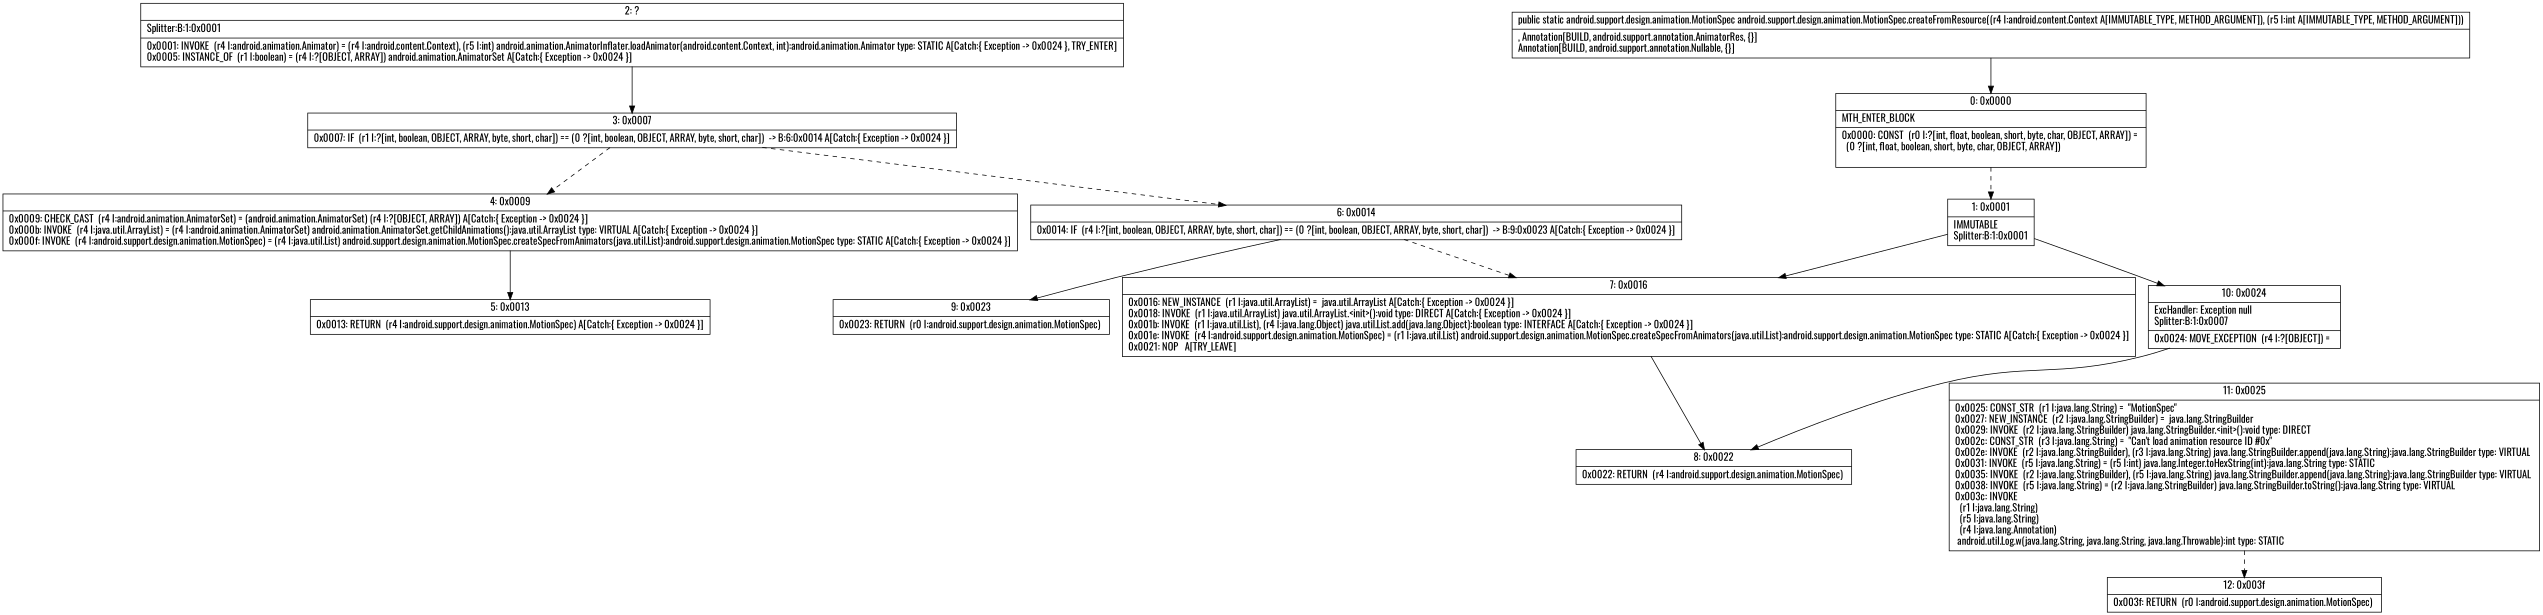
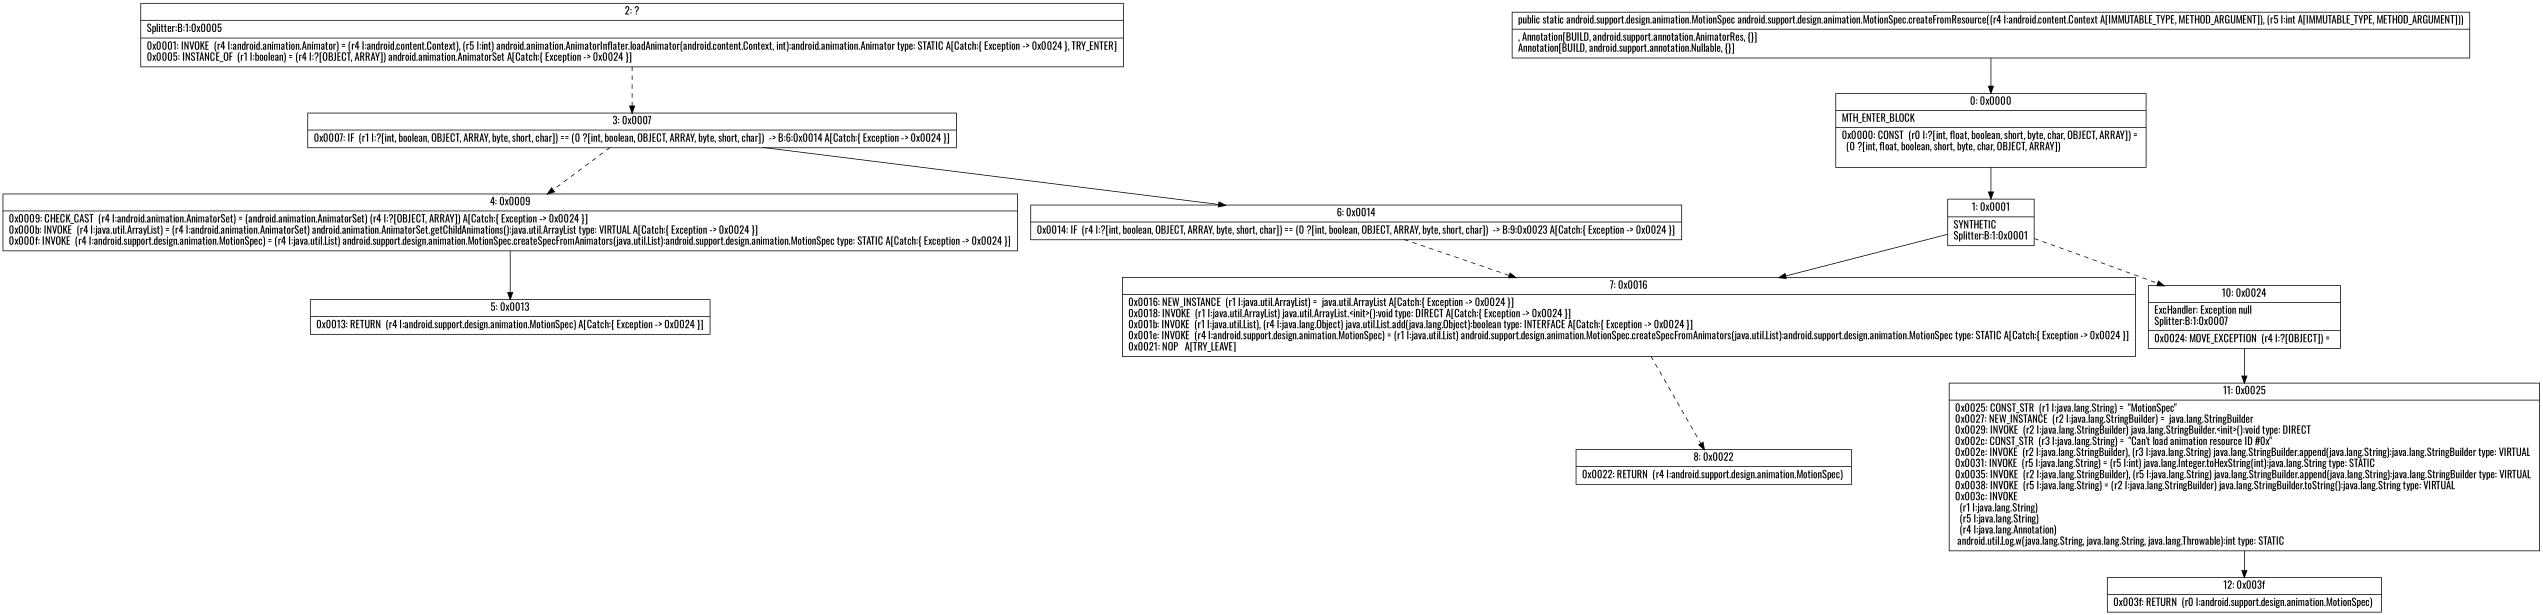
node "2: ?": text "Splitter:B:1:0x0001" -> "Splitter:B:1:0x0005"
edge "2: ?" -> "3: 0x0007": style solid -> dashed
edge "3: 0x0007" -> "6: 0x0014": style dashed -> solid
edge "0: 0x0000" -> "1: 0x0001": style dashed -> solid
node "1: 0x0001": text "IMMUTABLE" -> "SYNTHETIC"
edge "1: 0x0001" -> "10: 0x0024": style solid -> dashed
node "9: 0x0023": removed
edge "10: 0x0024" -> "8: 0x0022": now "10: 0x0024" -> "11: 0x0025"
edge "7: 0x0016" -> "8: 0x0022": style solid -> dashed
edge "11: 0x0025" -> "12: 0x003f": style dashed -> solid
